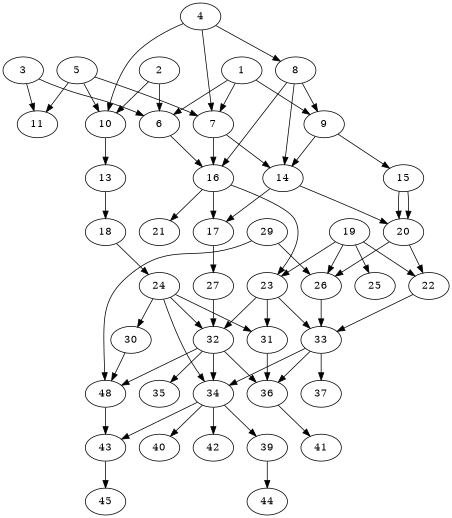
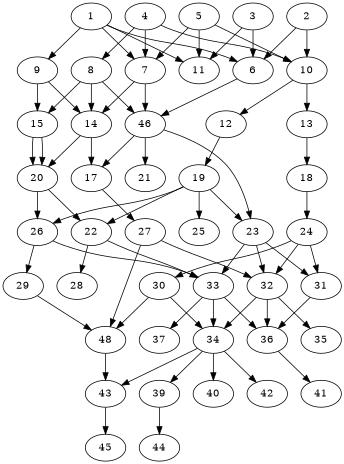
edge "1" -> "11": added
edge "8" -> "9": now "8" -> "15"
node "12": added
node "16": label "16" -> "46"
edge "29" -> "26": reversed
node "28": added
edge "24" -> "34": now "30" -> "34"
edge "32" -> "48": now "27" -> "48"
